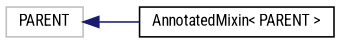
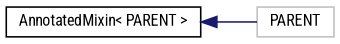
edge "AnnotatedMixin< PARENT >" -> "PARENT": reversed
